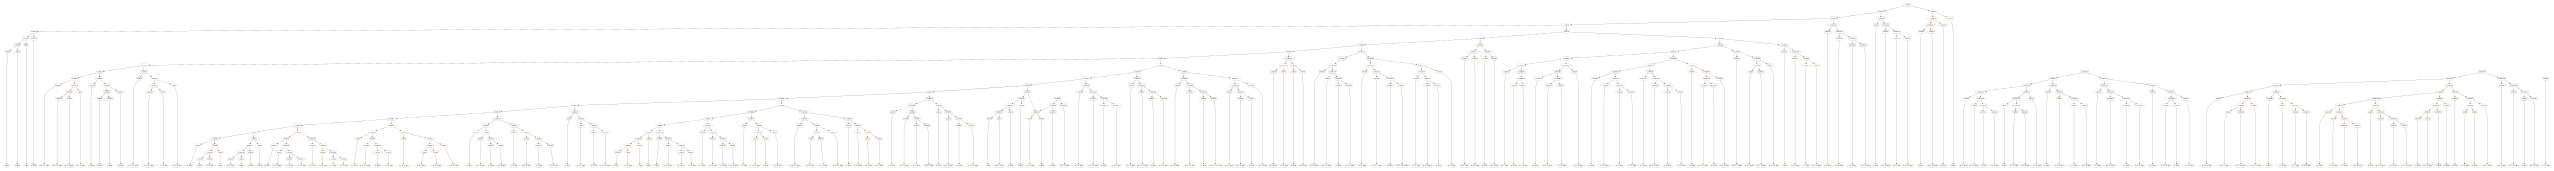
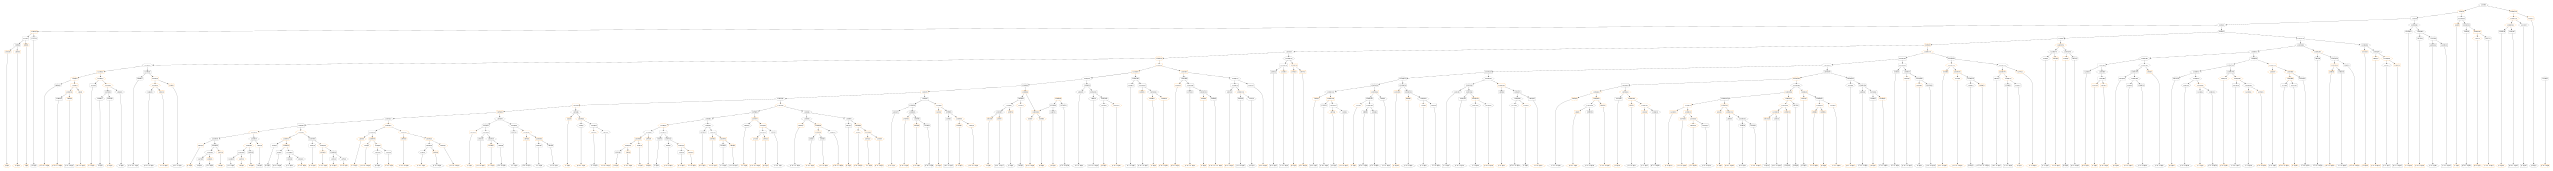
node "L5319(119)": added
